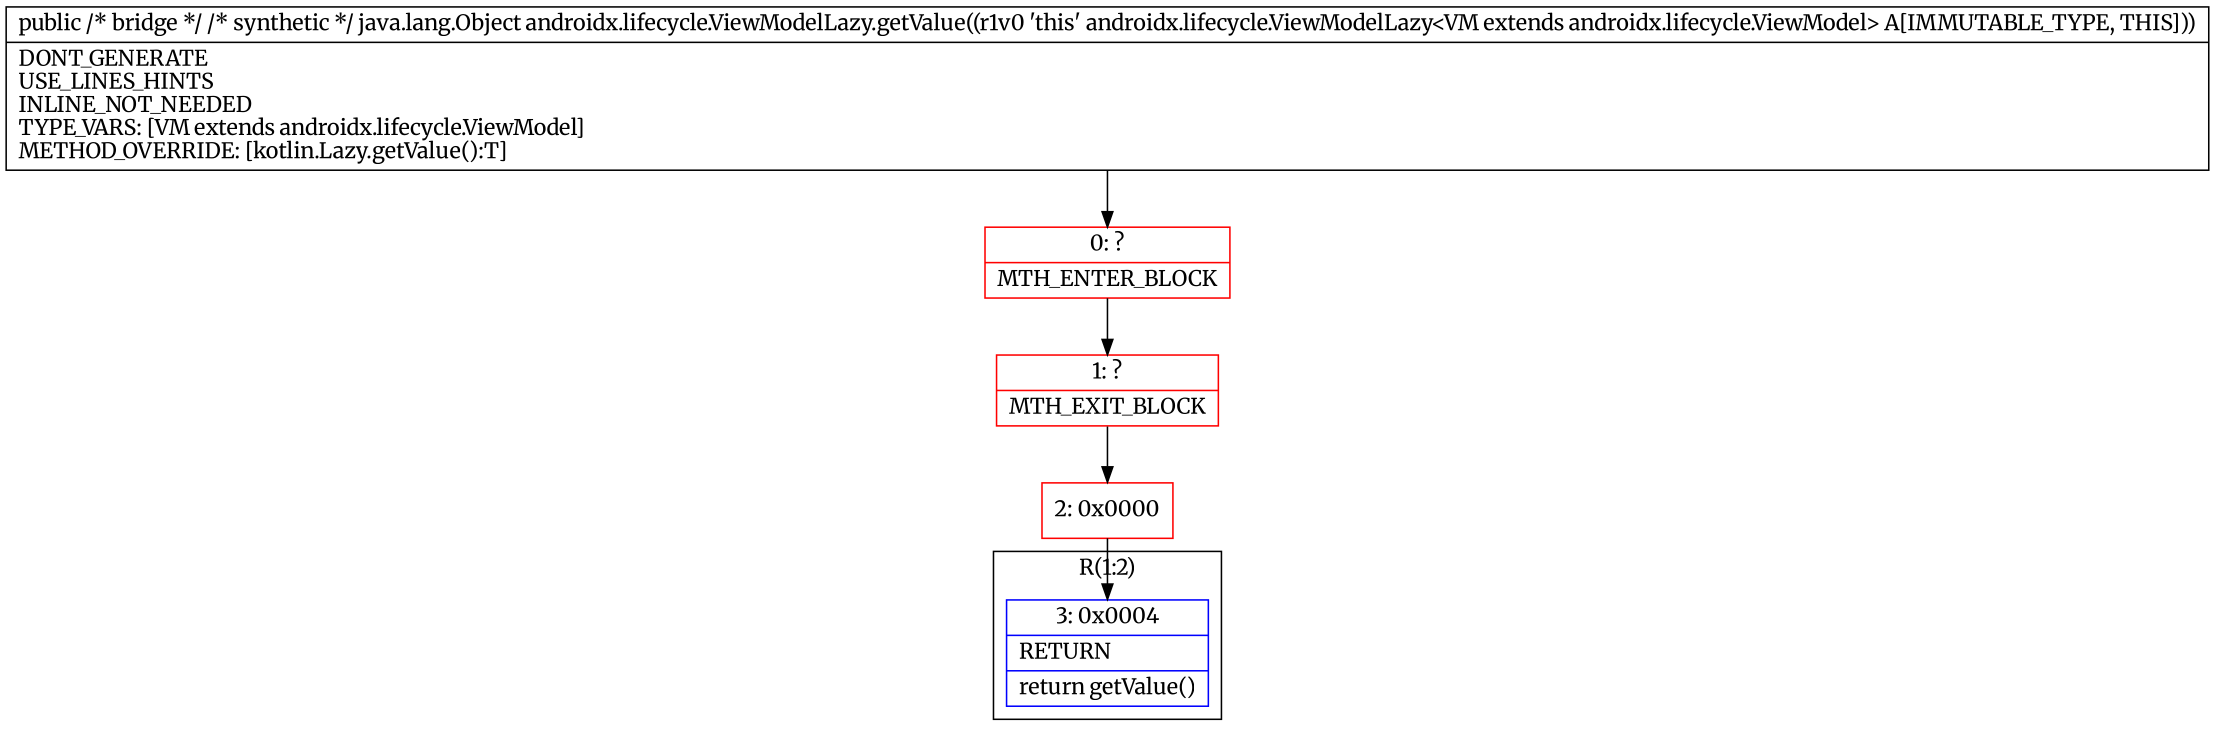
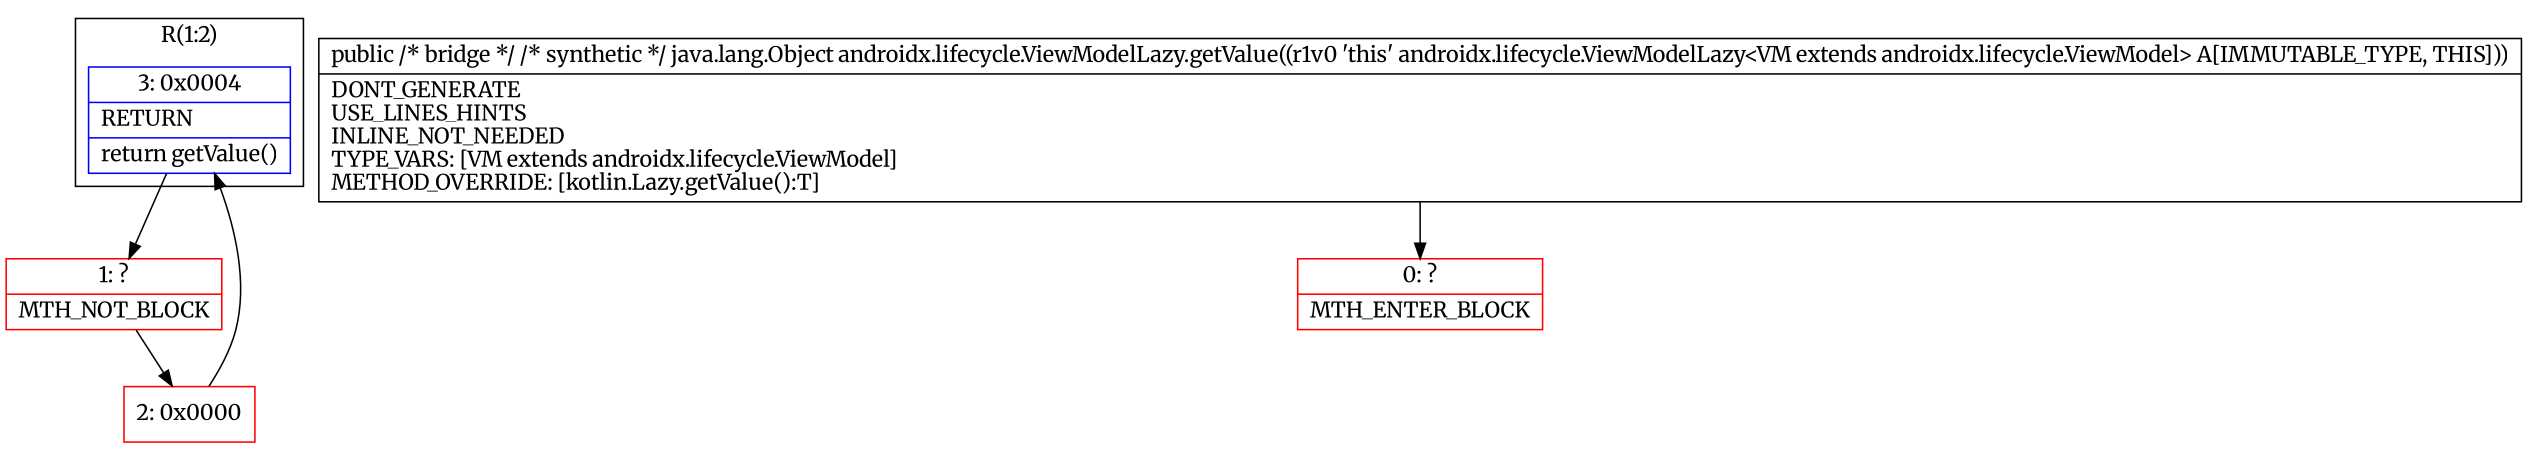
edge "0: ?" -> "1: ?": now "3: 0x0004" -> "1: ?"
node "1: ?": text "MTH_EXIT_BLOCK" -> "MTH_NOT_BLOCK"
